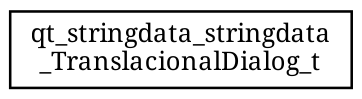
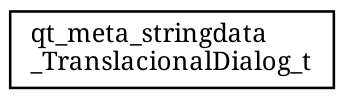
node "qt_stringdata_stringdata _TranslacionalDialog_t": label "qt_stringdata_stringdata _TranslacionalDialog_t" -> "qt_meta_stringdata _TranslacionalDialog_t"
